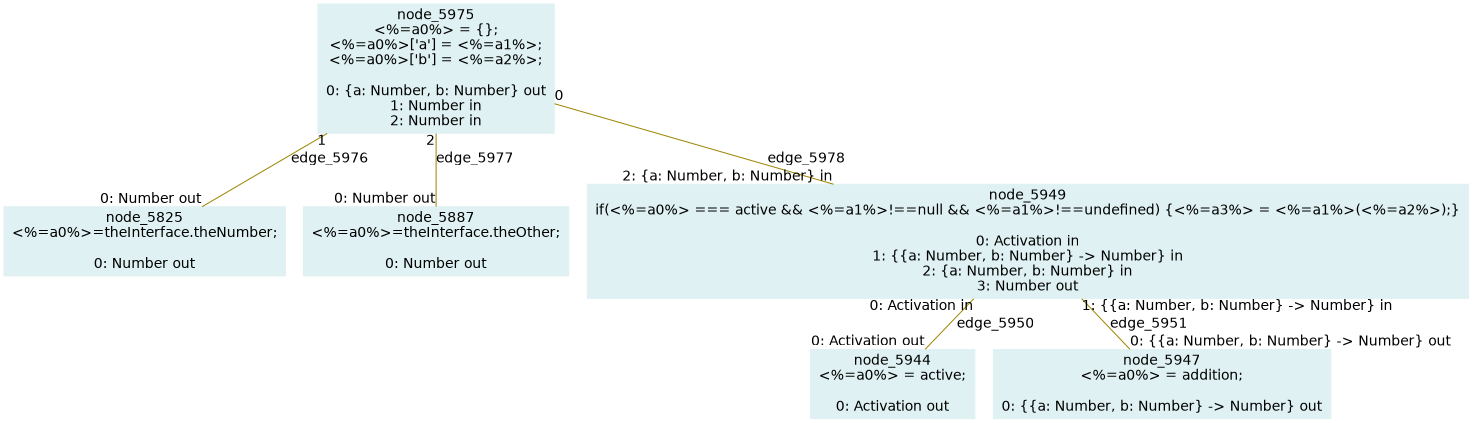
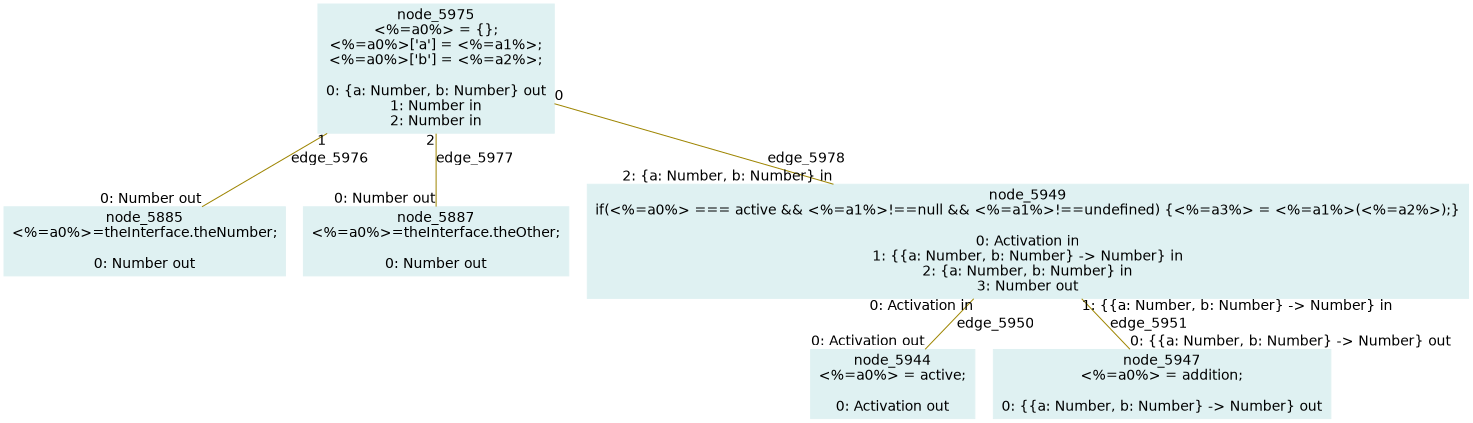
node "node_5825 <%=a0%>=theInterface.theNumber; 0: Number out": label "node_5825 <%=a0%>=theInterface.theNumber; 0: Number out" -> "node_5885 <%=a0%>=theInterface.theNumber; 0: Number out"
